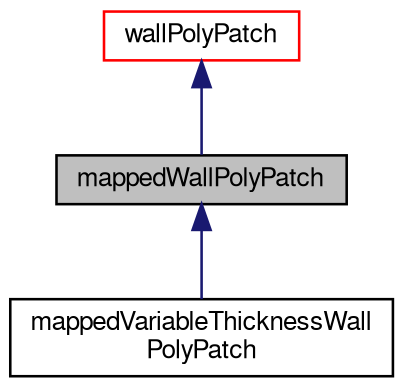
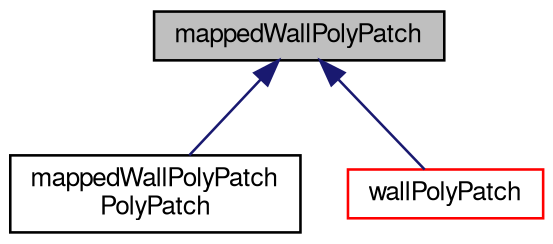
edge "mappedWallPolyPatch" -> "wallPolyPatch": reversed
node "mappedVariableThicknessWall PolyPatch": label "mappedVariableThicknessWall PolyPatch" -> "mappedWallPolyPatch PolyPatch"
